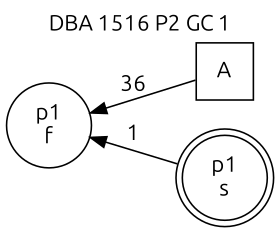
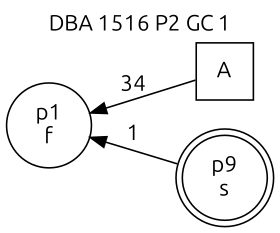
edge "A" -> "p1 f": label "36" -> "34"
node "p1 s": label "p1 s" -> "p9 s"
